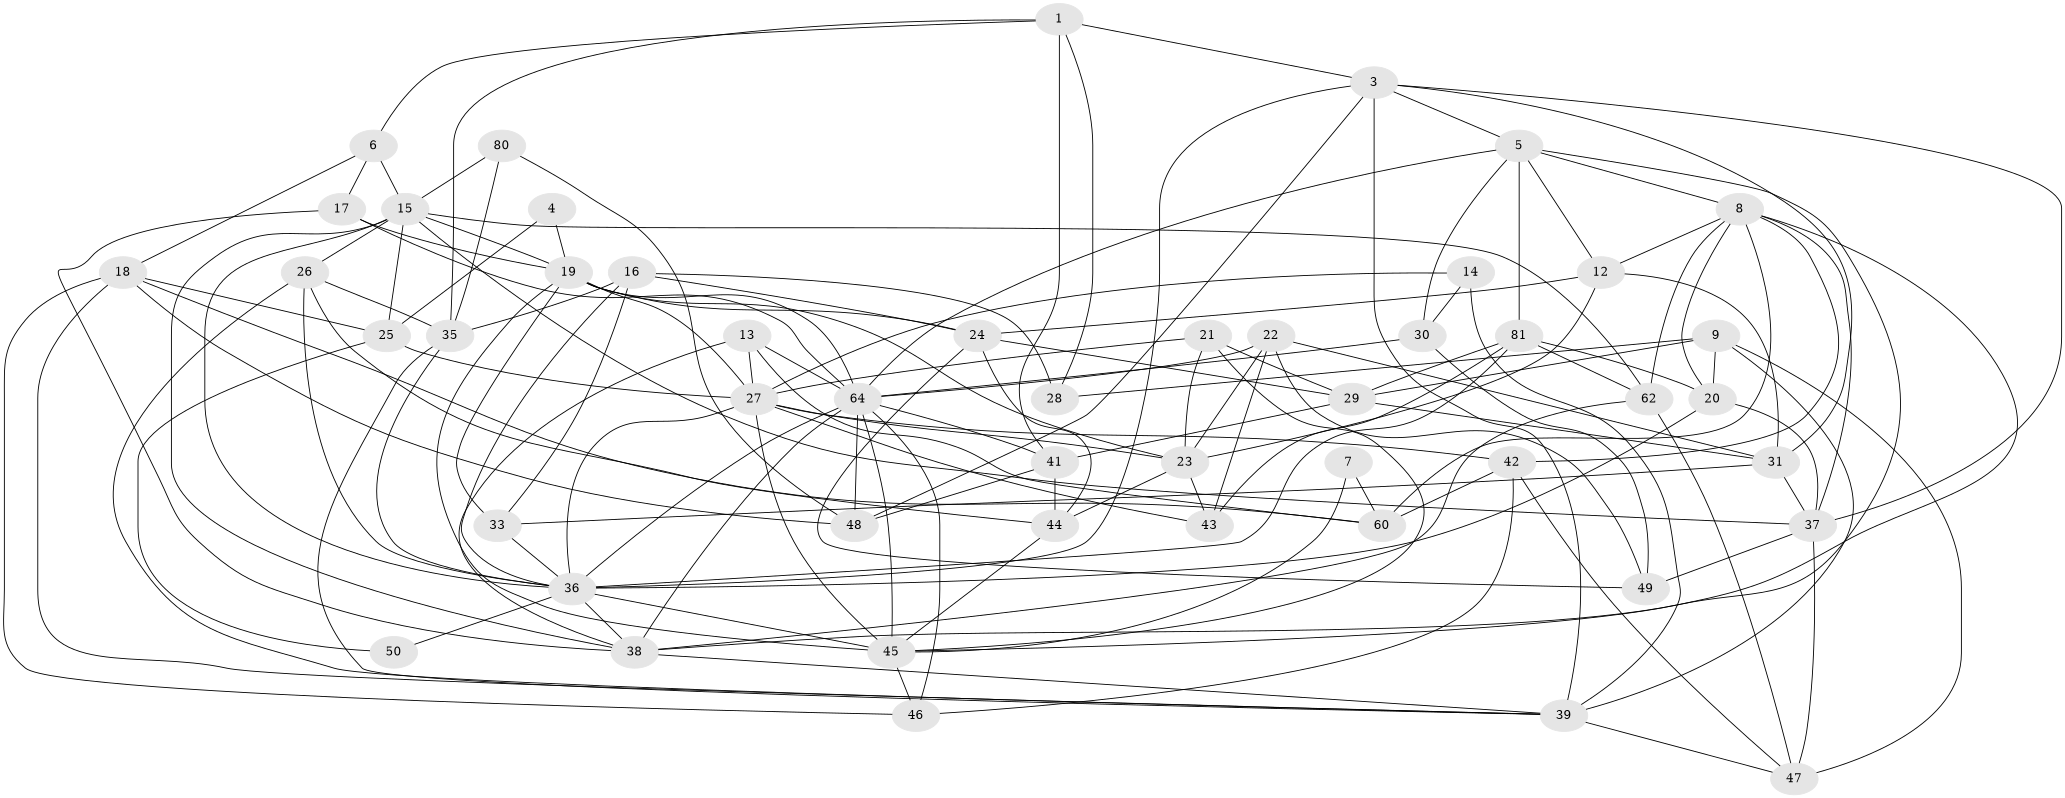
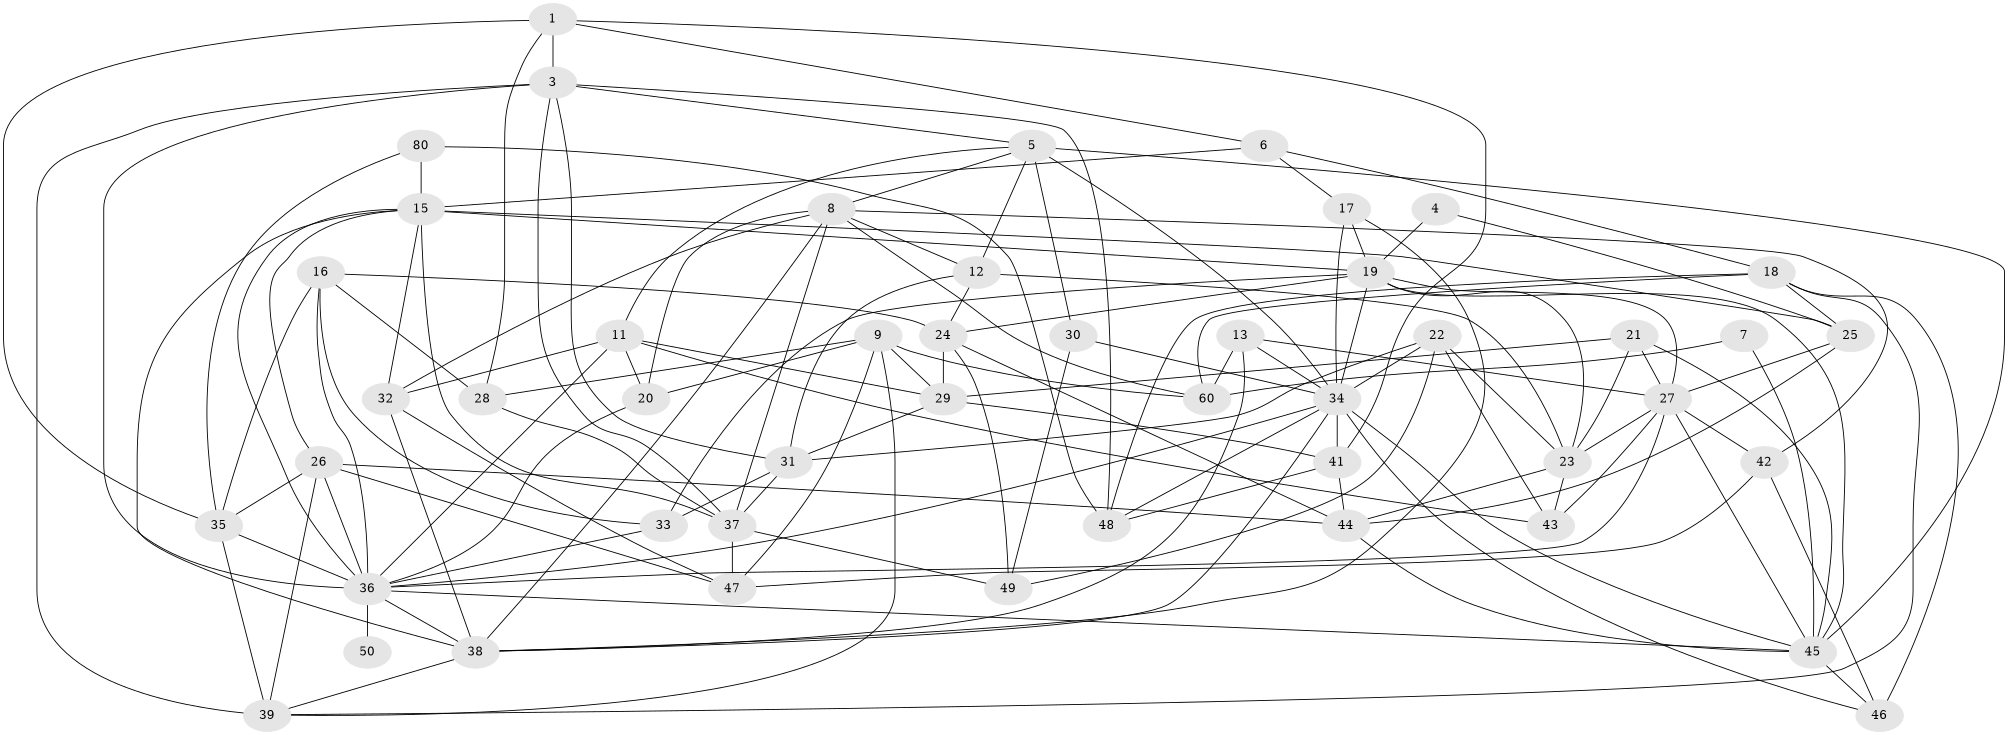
node "14": removed
node "81": label "81" -> "11"
node "64": label "64" -> "34"
node "62": label "62" -> "32"
edge "20" -- "37": now "28" -- "37"
edge "42" -- "60": now "9" -- "60"
edge "25" -- "50": now "25" -- "44"
edge "39" -- "47": now "26" -- "47"
